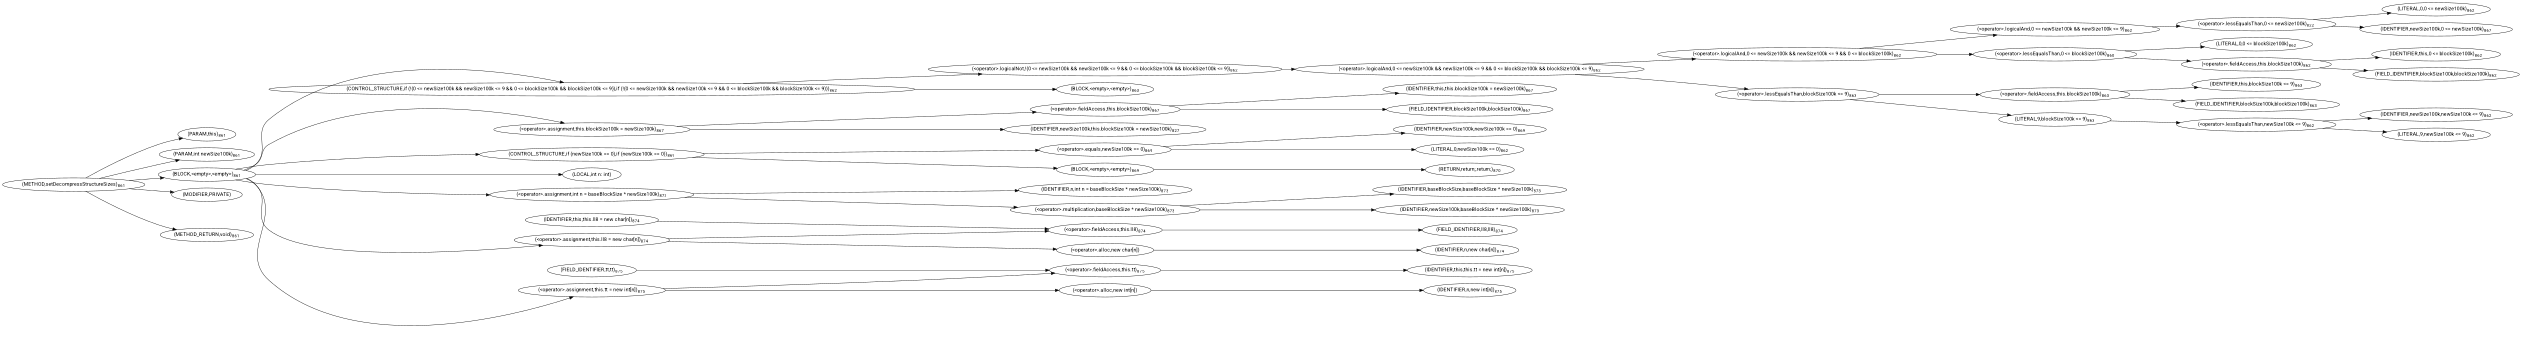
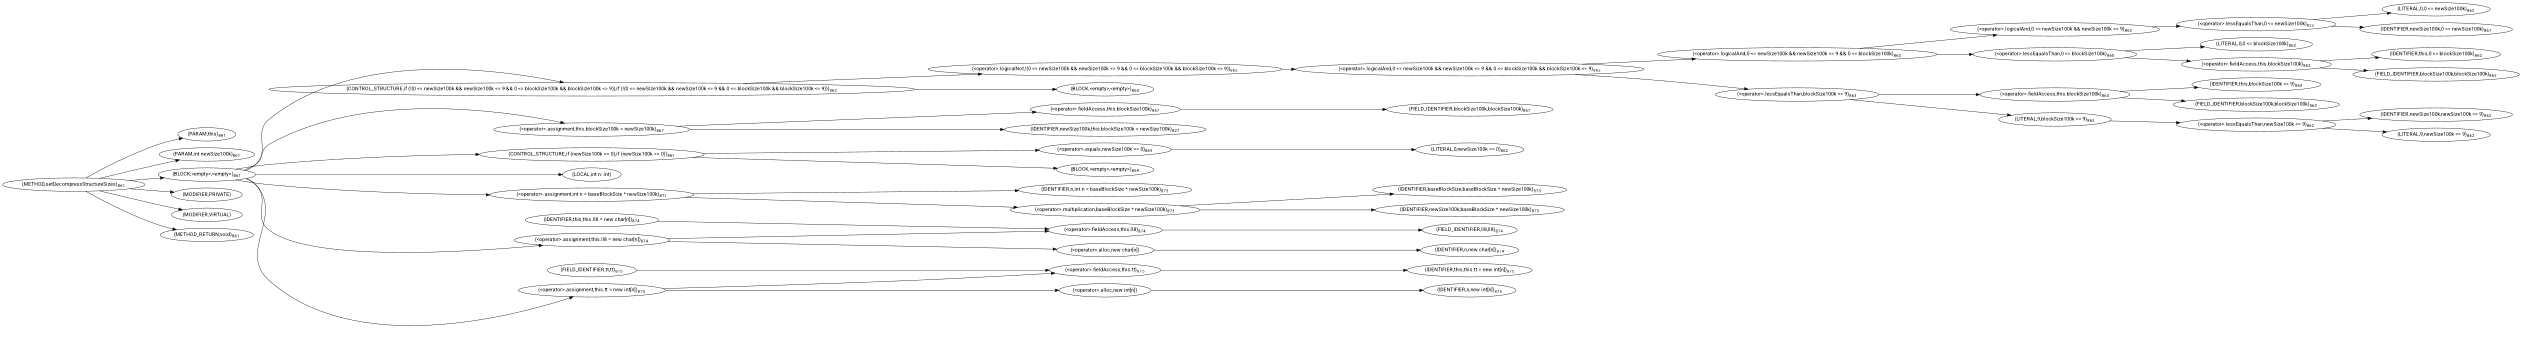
node "(IDENTIFIER,this,this.blockSize100k = newSize100k)": removed
node "(IDENTIFIER,newSize100k,newSize100k == 0)": removed
node "(RETURN,return;,return;)": removed
node "(MODIFIER,VIRTUAL)": added
